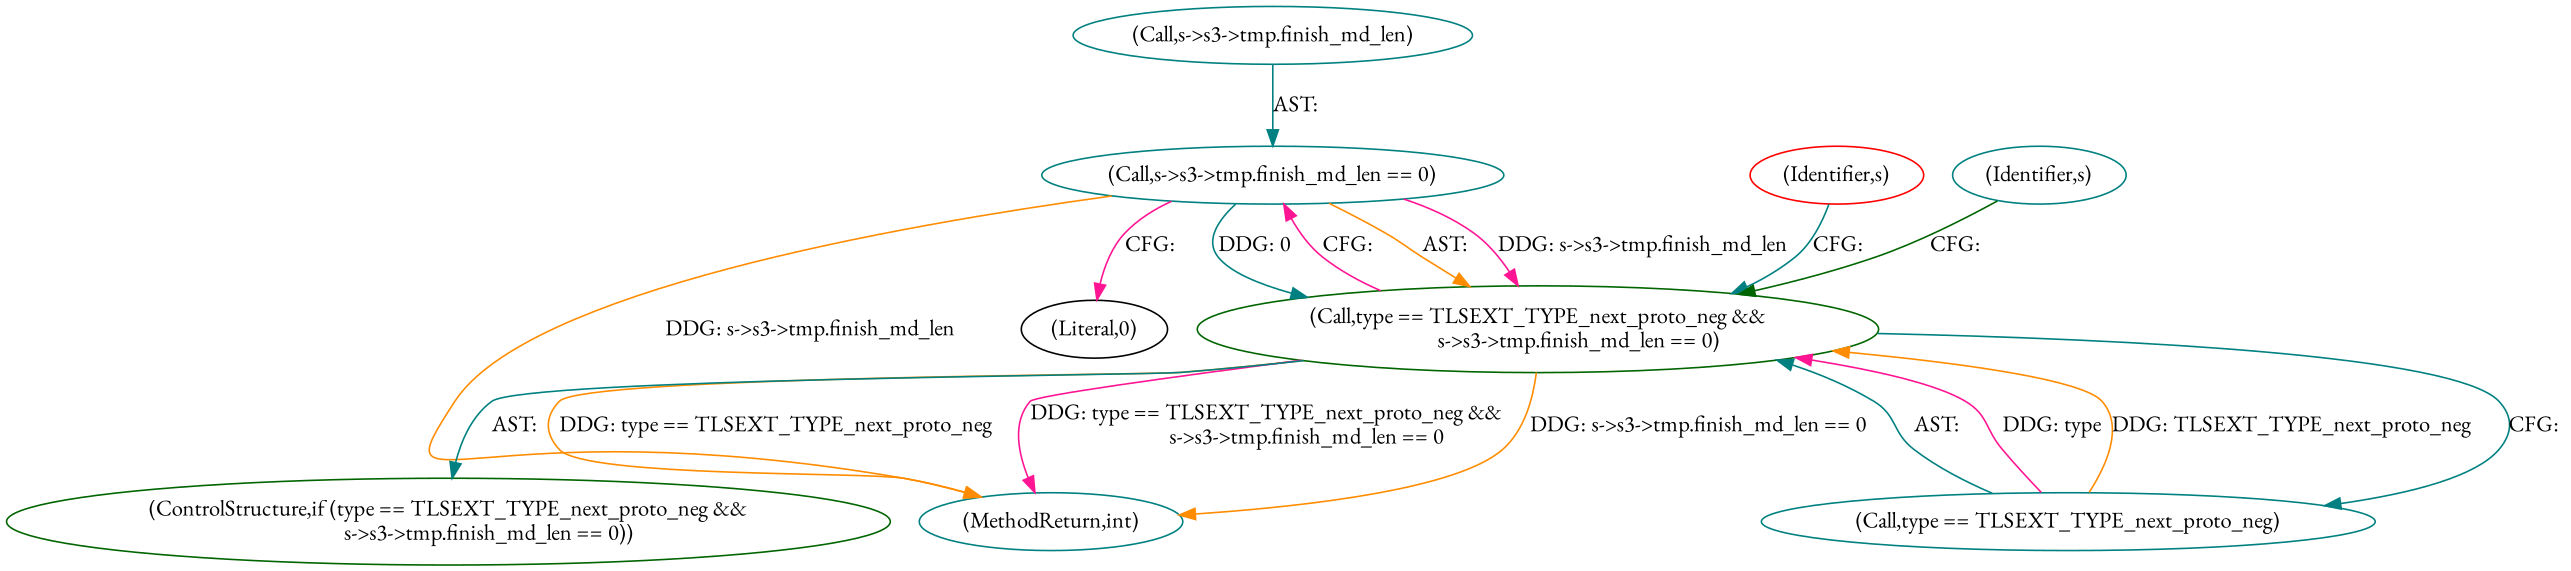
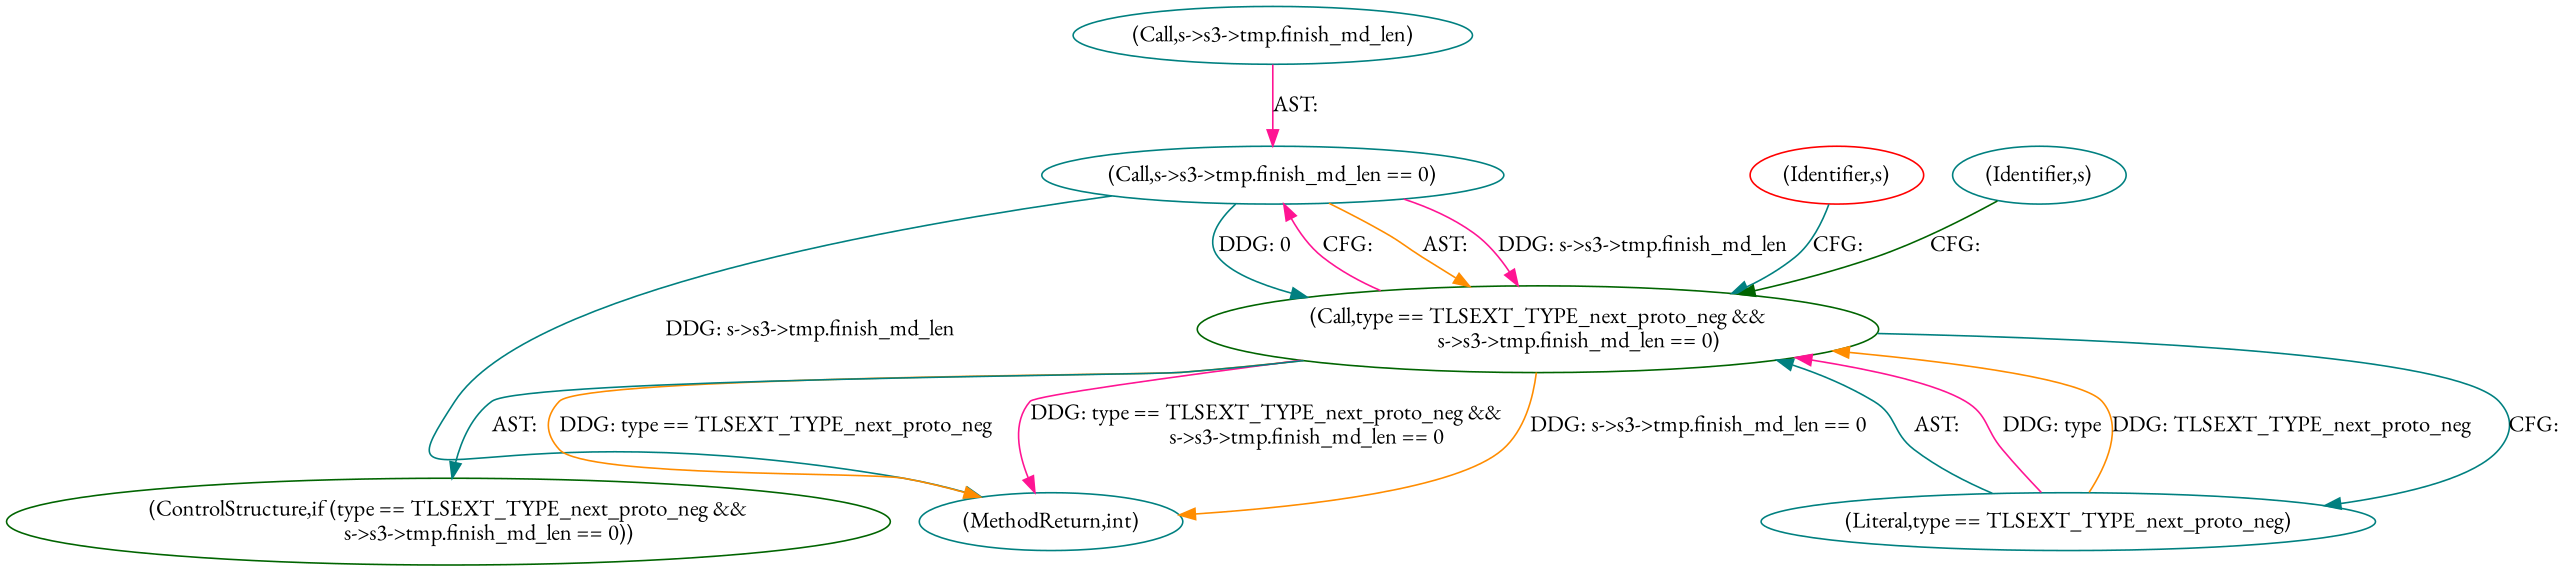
edge "(Call,s->s3->tmp.finish_md_len)" -> "(Call,s->s3->tmp.finish_md_len == 0)": color teal -> deeppink
node "(Literal,0)": removed
edge "(Call,s->s3->tmp.finish_md_len == 0)" -> "(MethodReturn,int)": color darkorange -> teal
node "(Call,type == TLSEXT_TYPE_next_proto_neg)": label "(Call,type == TLSEXT_TYPE_next_proto_neg)" -> "(Literal,type == TLSEXT_TYPE_next_proto_neg)"
